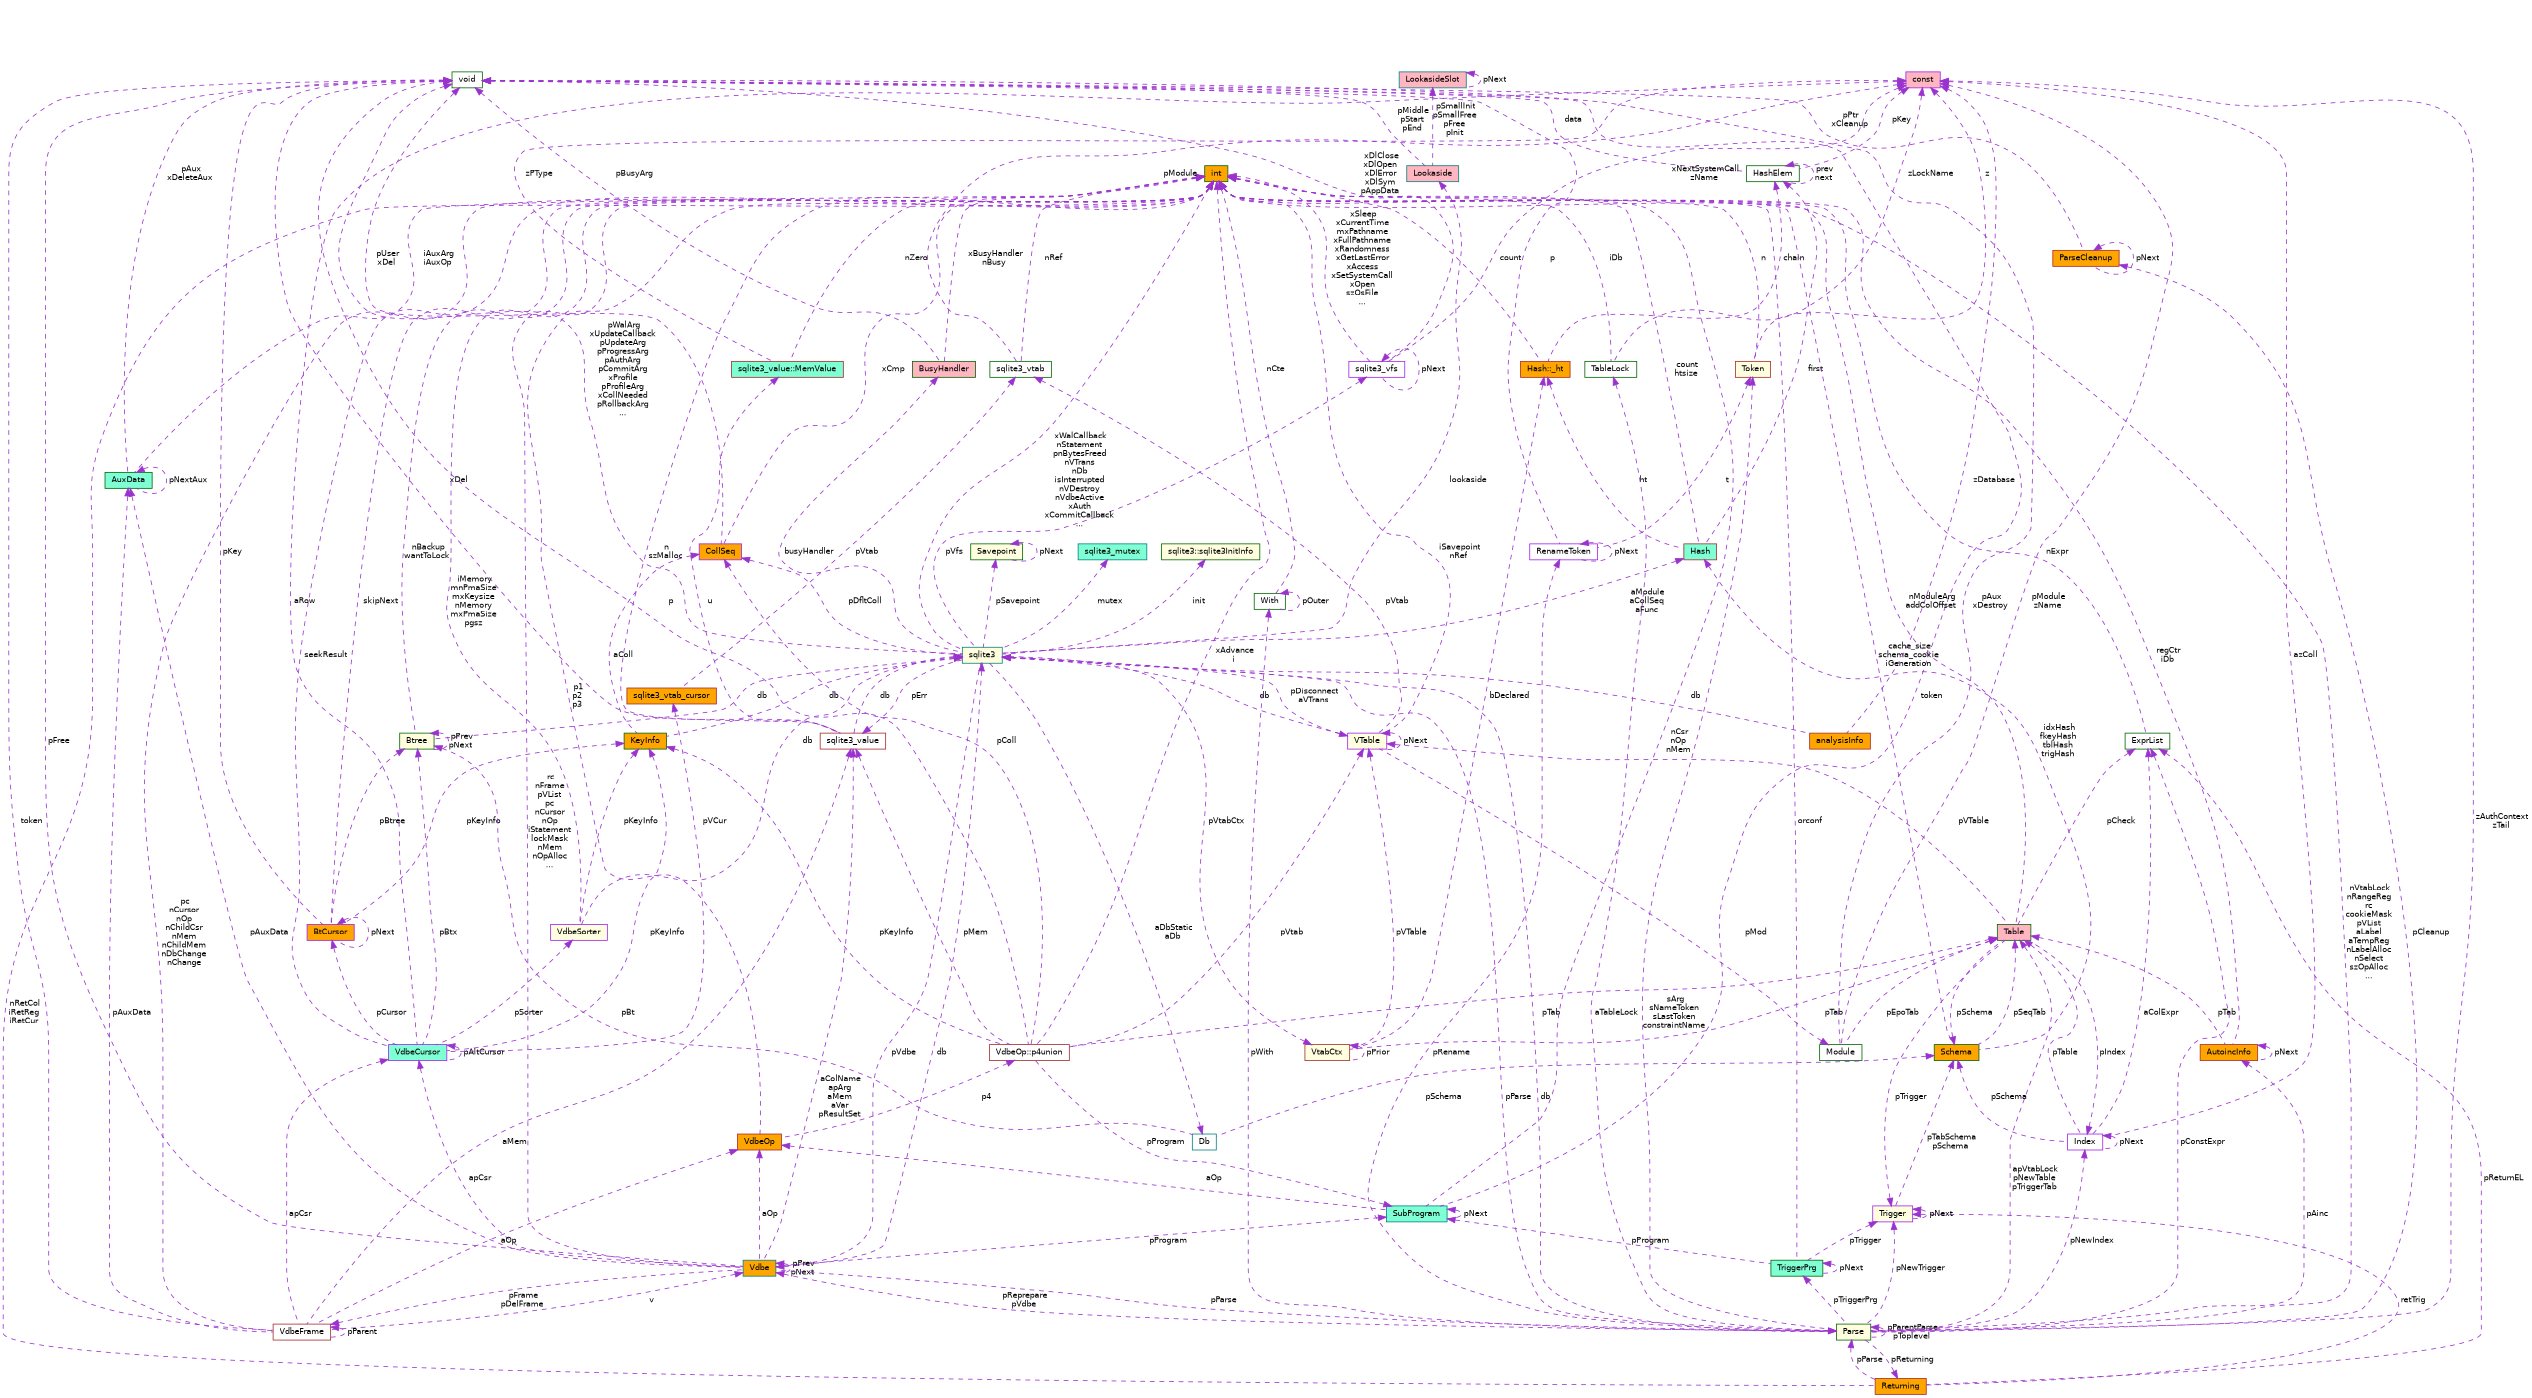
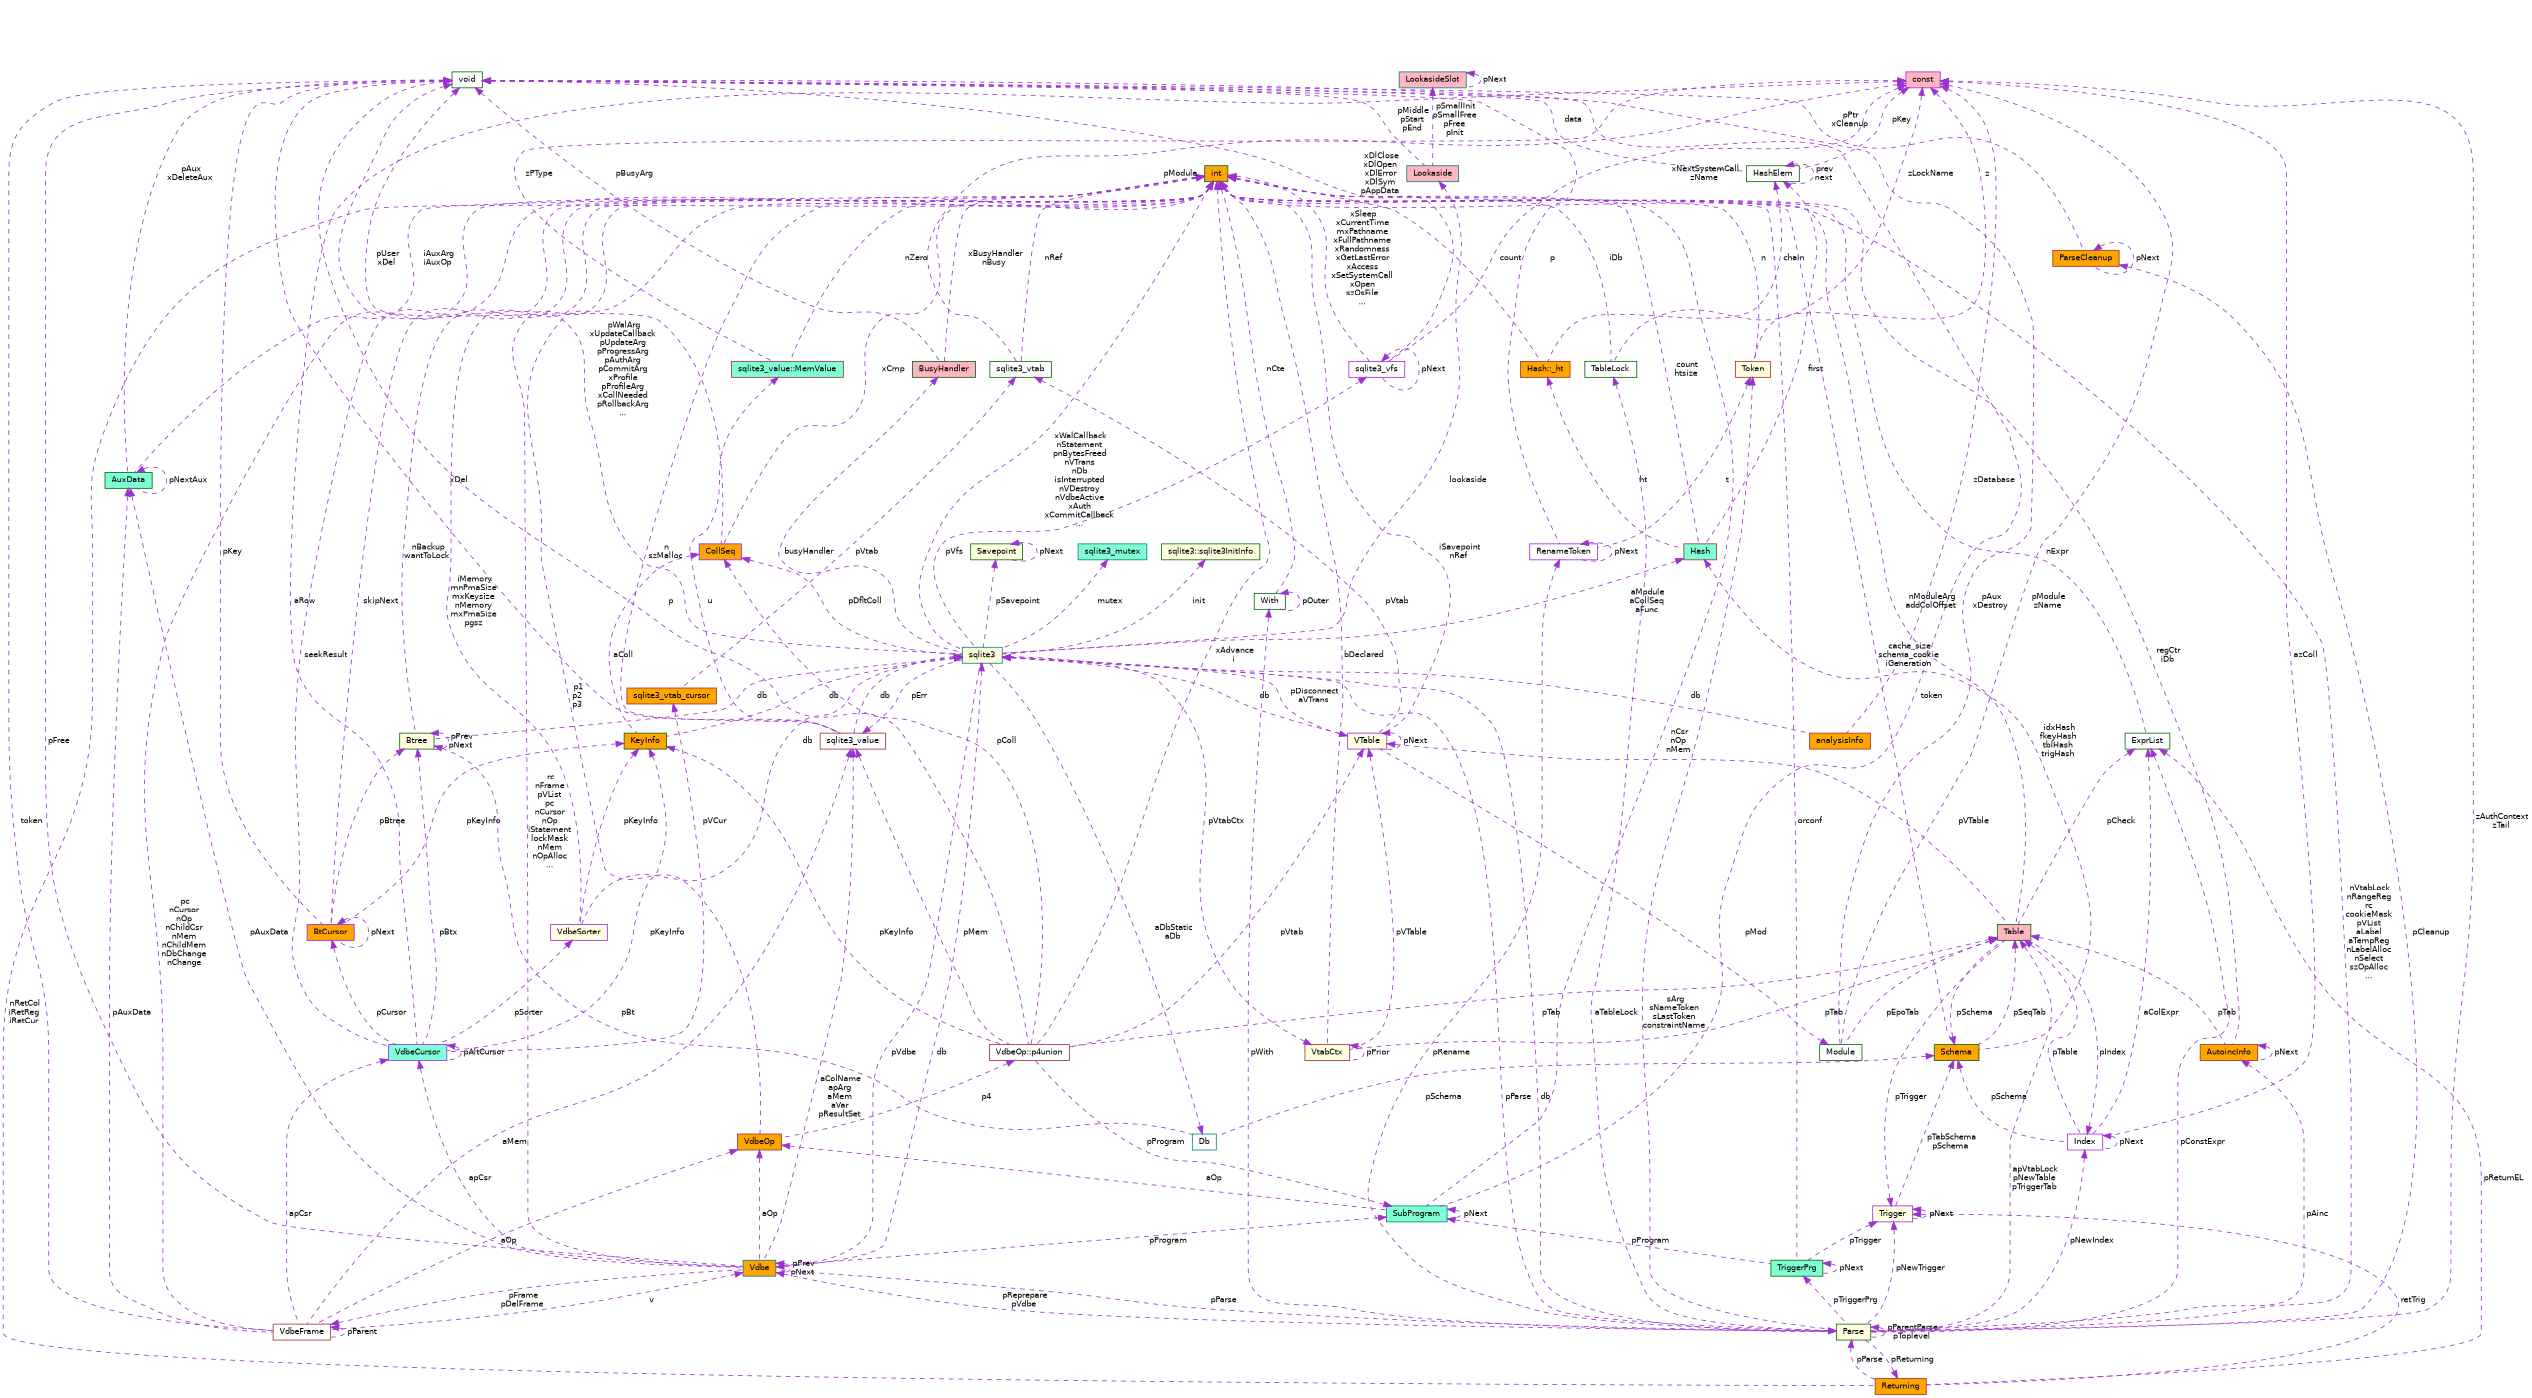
edge "VtabCtx" -> "Hash::_ht": now "VtabCtx" -> "int"
